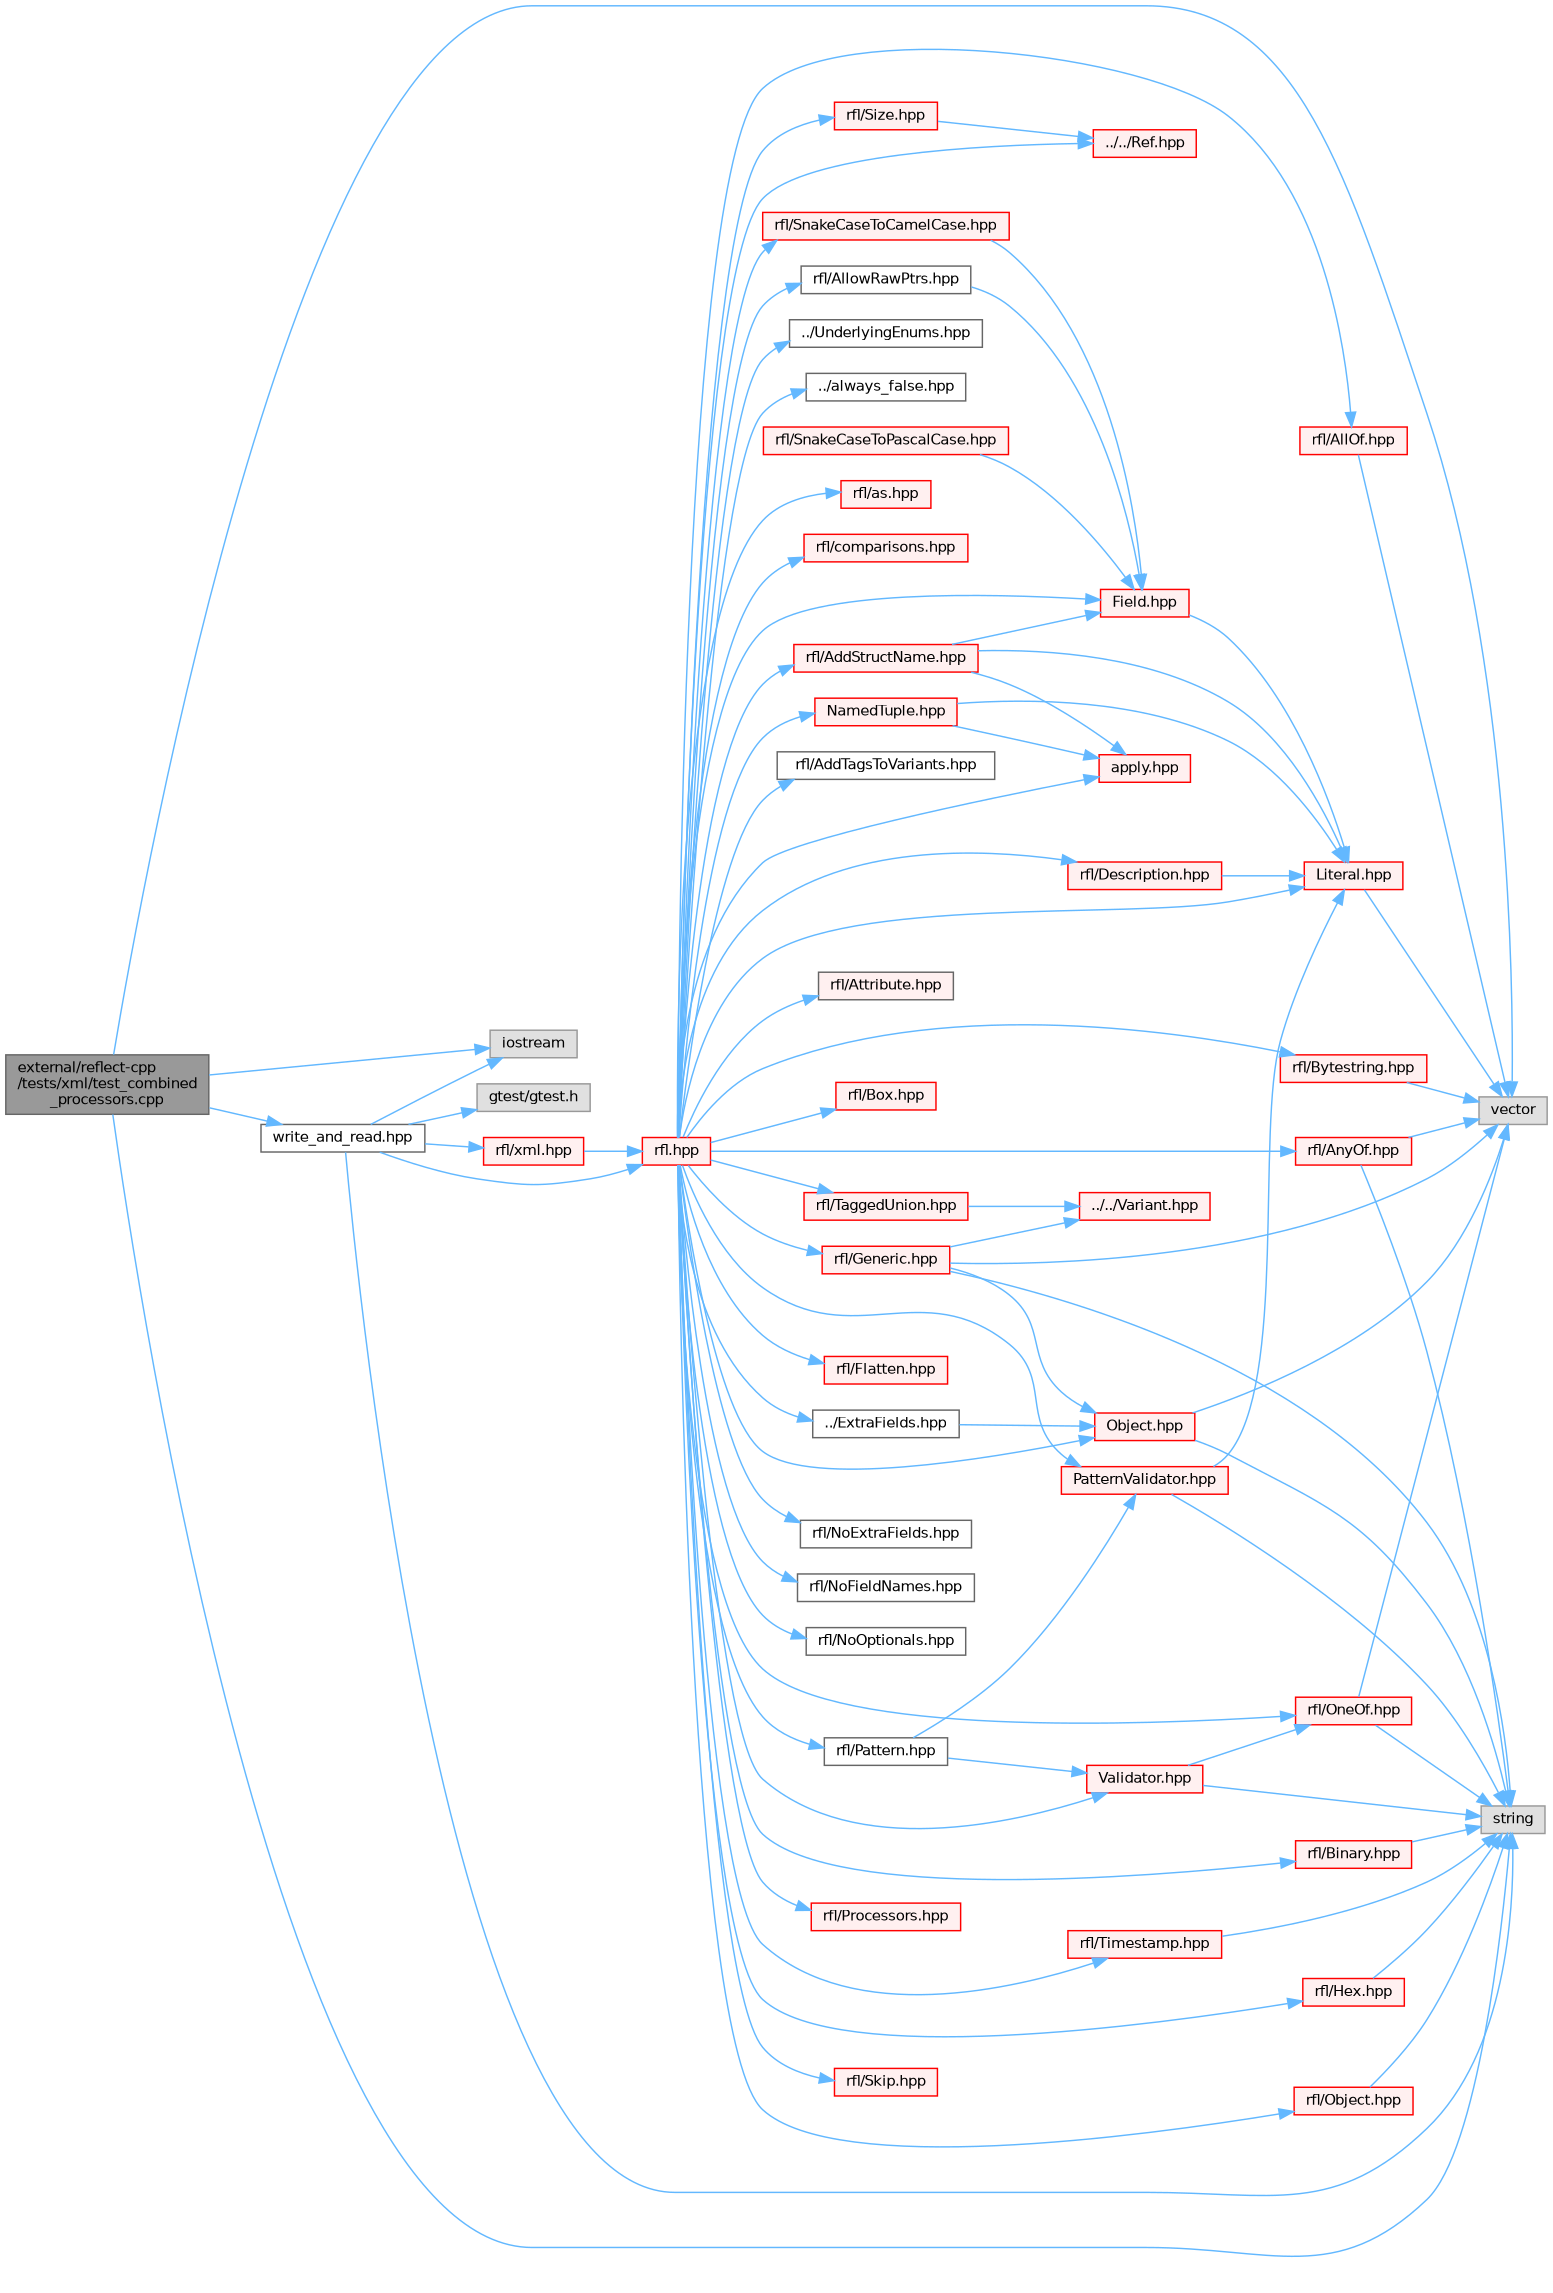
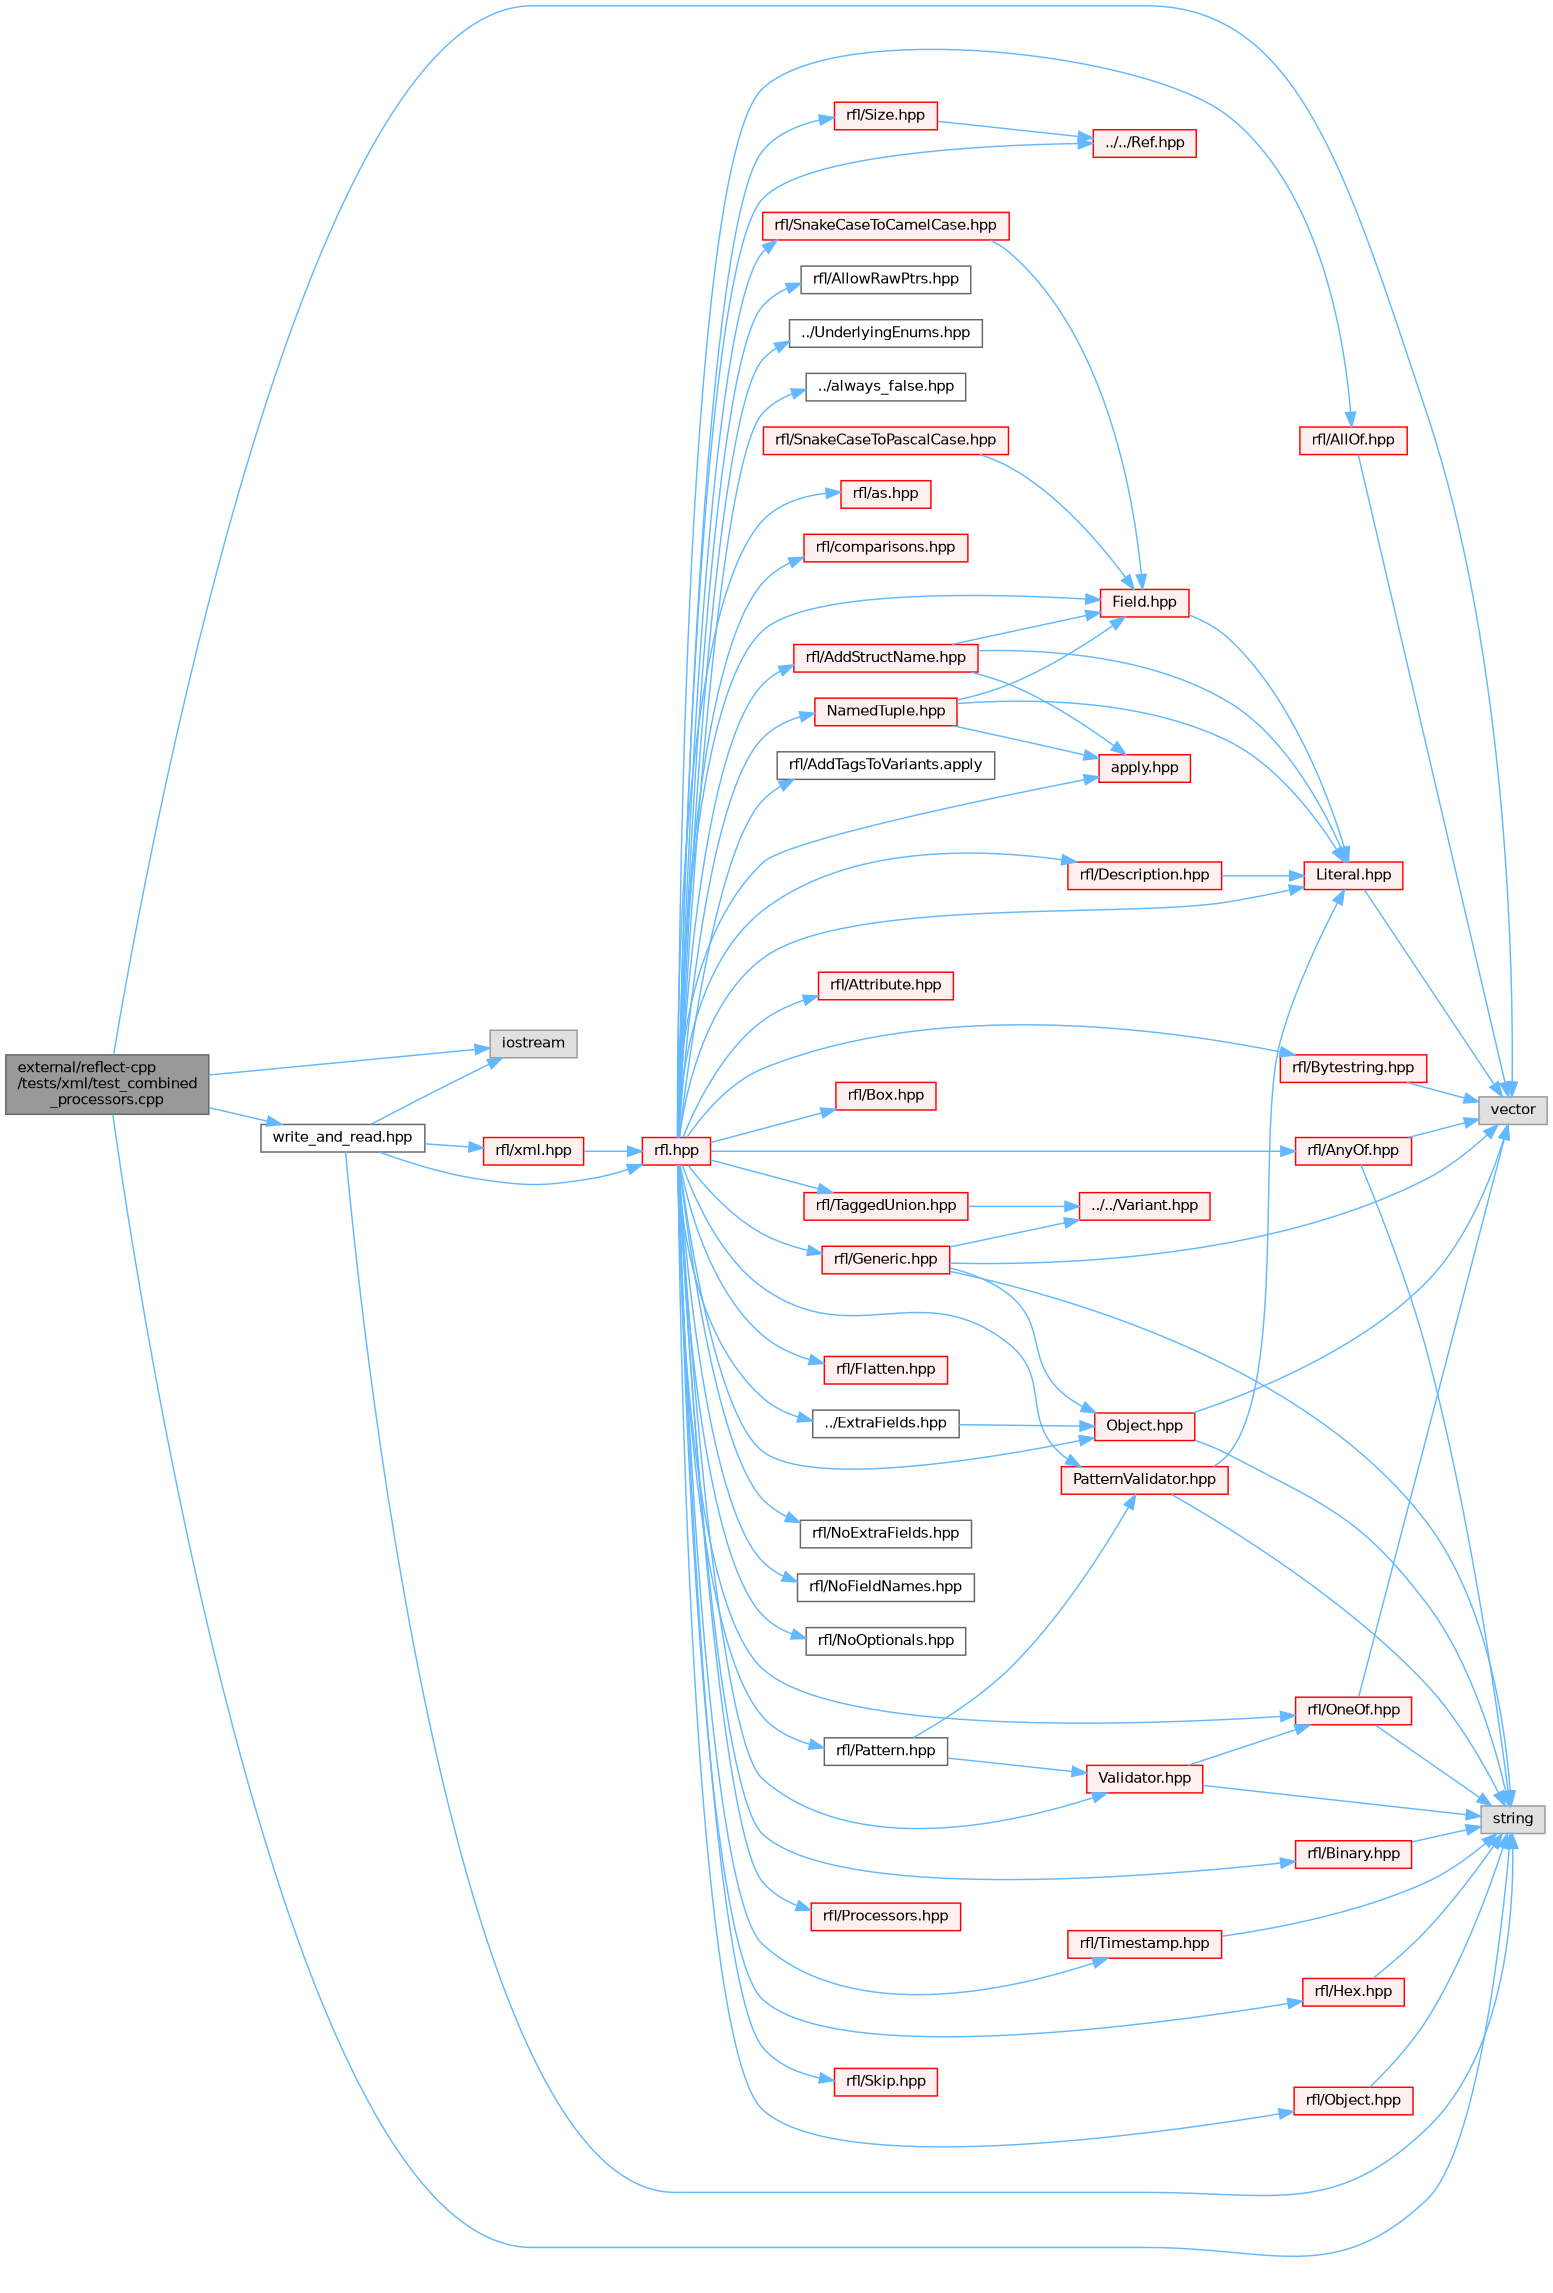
edge "rfl/AllowRawPtrs.hpp" -> "Field.hpp": now "NamedTuple.hpp" -> "Field.hpp"
node "rfl/AddTagsToVariants.hpp": label "rfl/AddTagsToVariants.hpp" -> "rfl/AddTagsToVariants.apply"
node "rfl/Attribute.hpp": color grey40 -> red
node "gtest/gtest.h": removed
